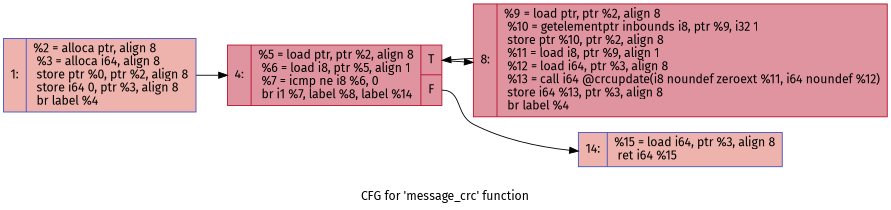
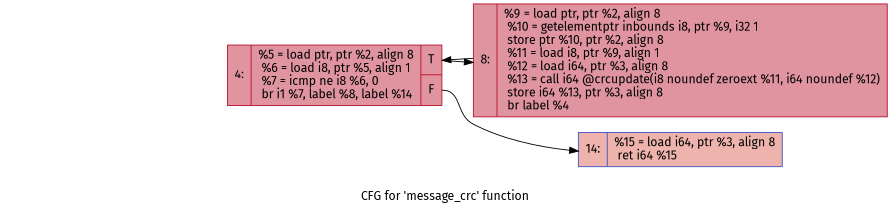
node "1:": removed
